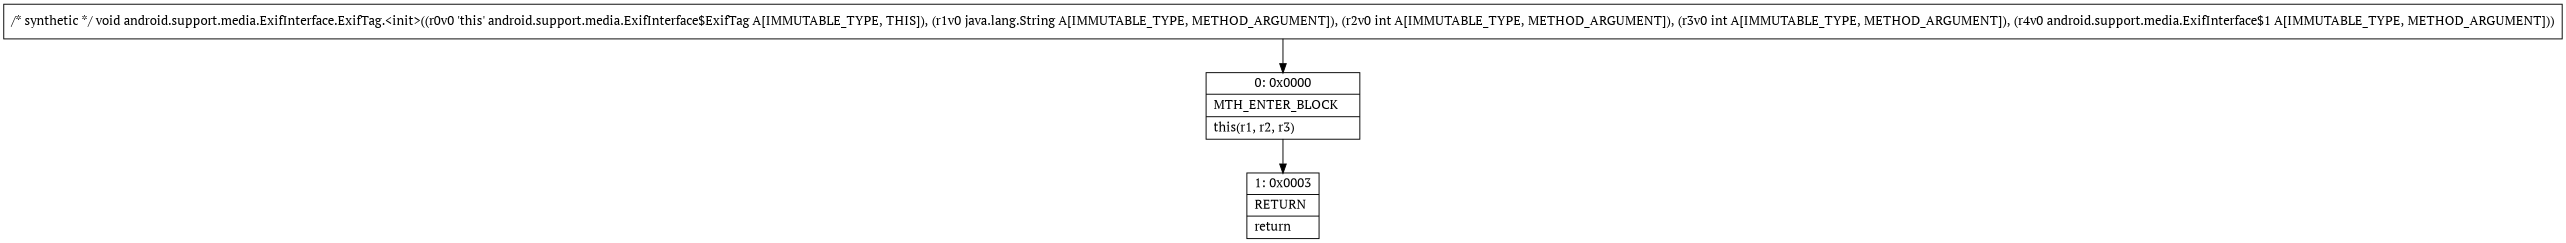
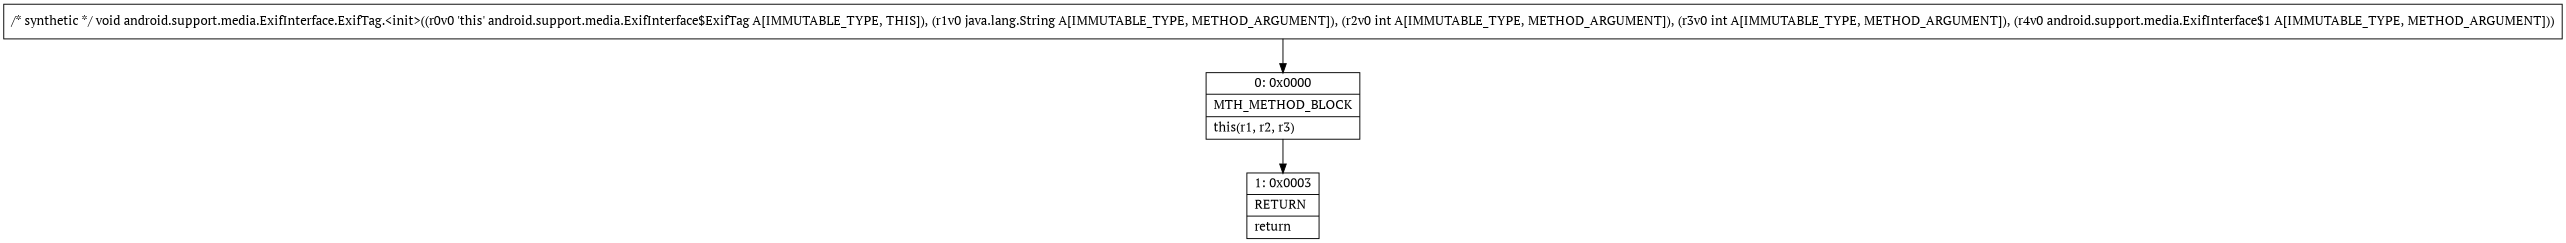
node "0: 0x0000": text "MTH_ENTER_BLOCK" -> "MTH_METHOD_BLOCK"
